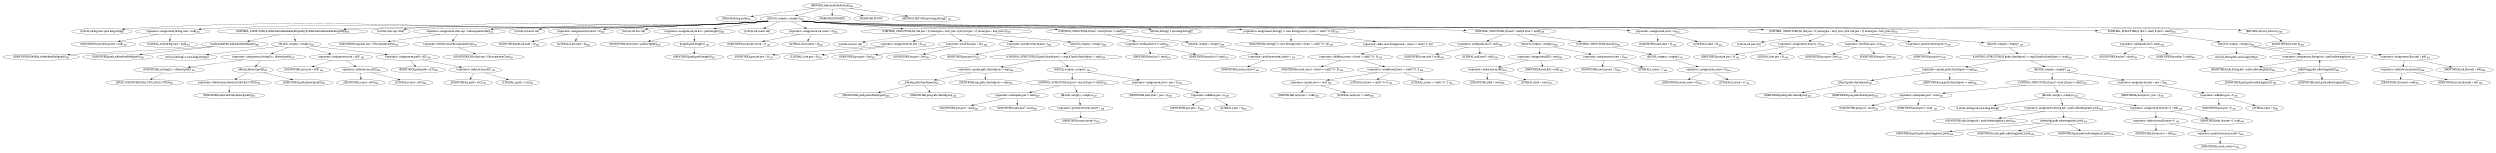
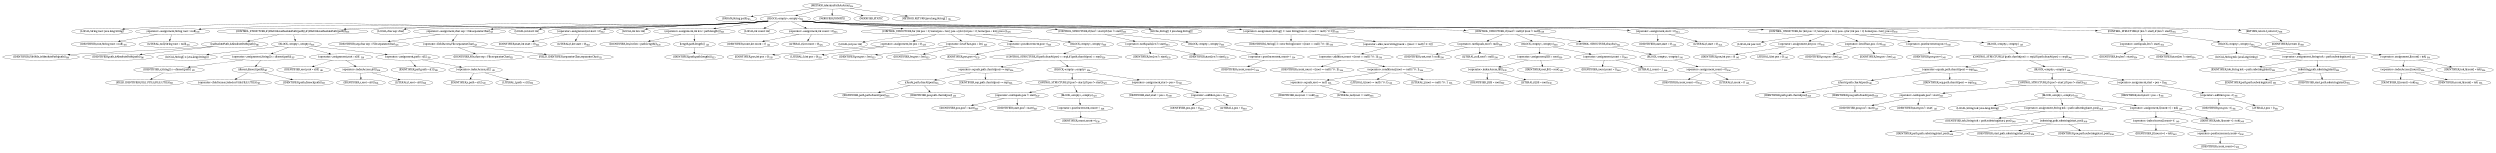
node "(FIELD_IDENTIFIER,separatorChar,separatorChar)": added
edge "(substring,path.substring(start))" -> "(<operator>.assignment,String tok = path.substring(start))": reversed
node "(IDENTIFIER,SelectorUtils,dissect(path))": removed
